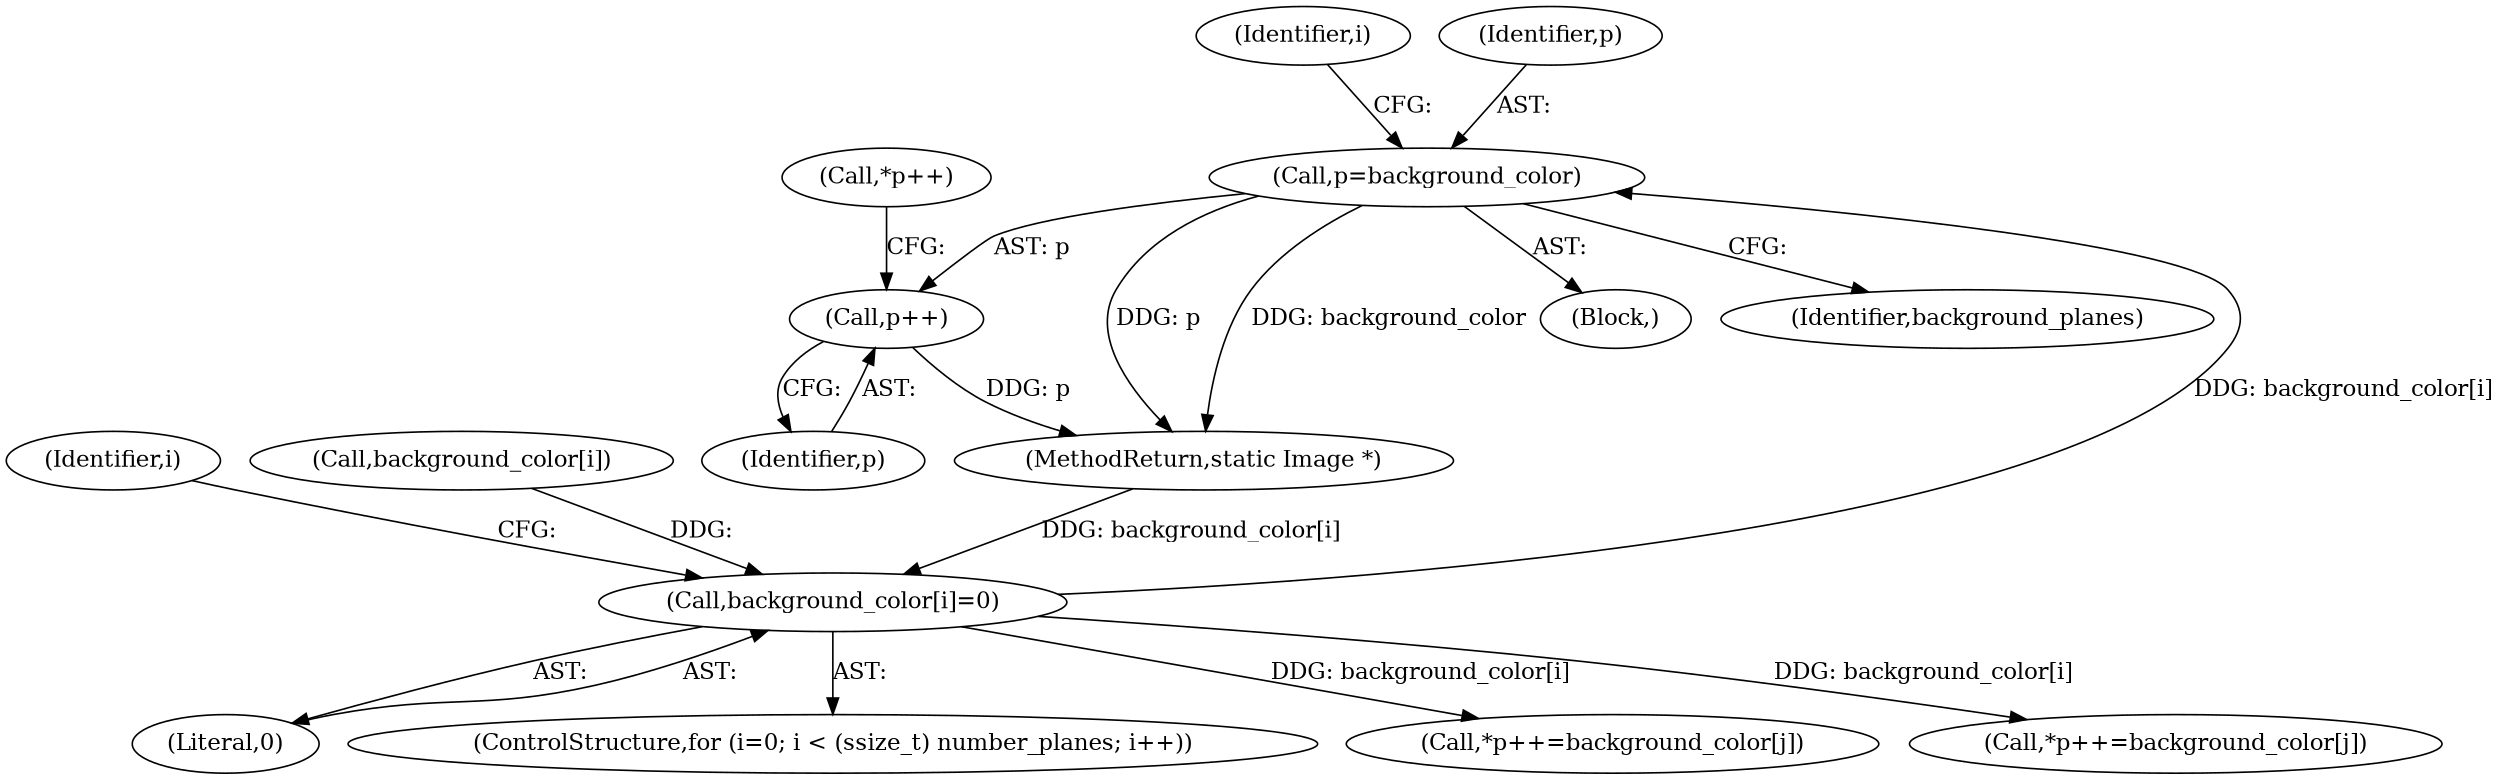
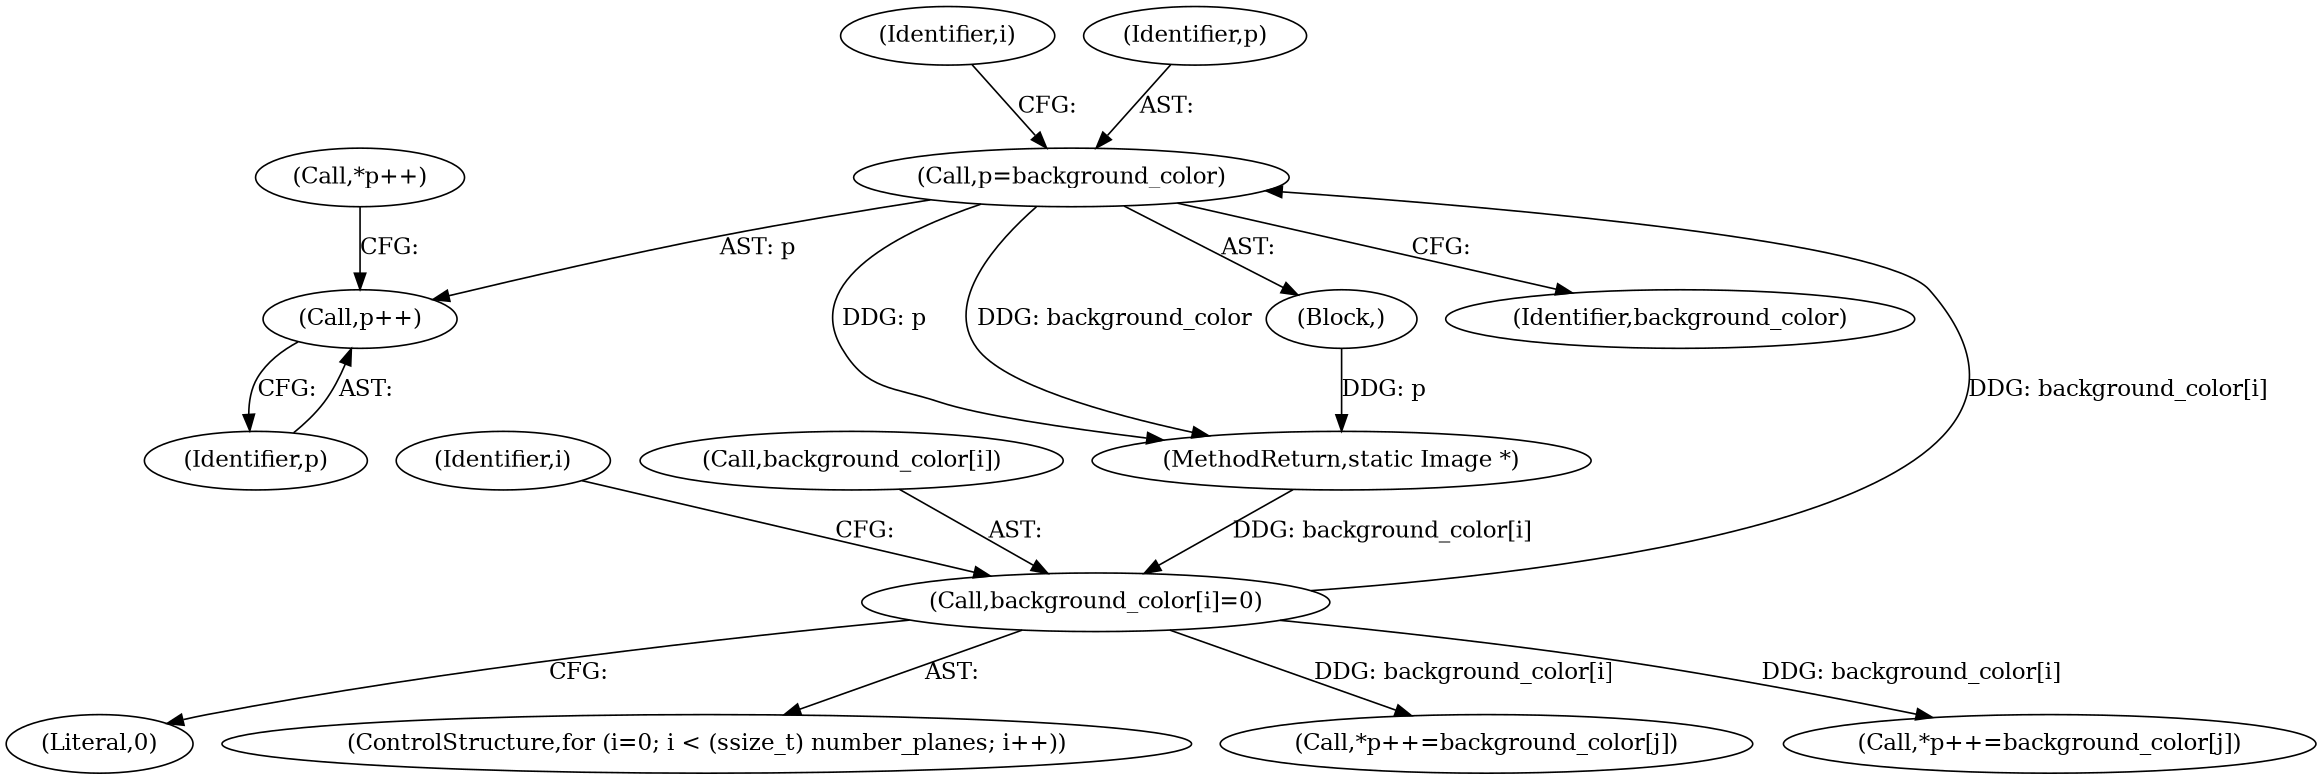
node "(Identifier,background_planes)": label "(Identifier,background_planes)" -> "(Identifier,background_color)"
edge "(Call,p++)" -> "(MethodReturn,static Image *)": now "(Block,)" -> "(MethodReturn,static Image *)"
edge "(Call,background_color[i])" -> "(Call,background_color[i]=0)": label "DDG: " -> "AST: "
edge "(Call,background_color[i]=0)" -> "(Literal,0)": label "AST: " -> "CFG: "
edge "(Literal,0)" -> "(Call,background_color[i]=0)": removed, label "AST:"
